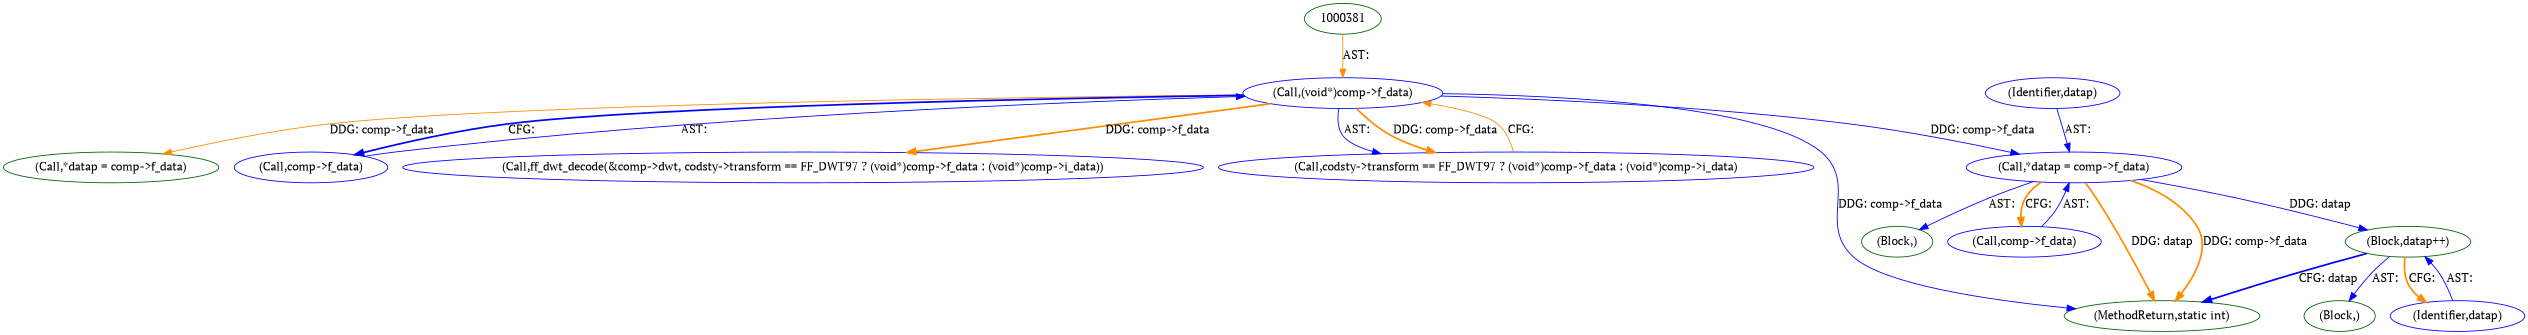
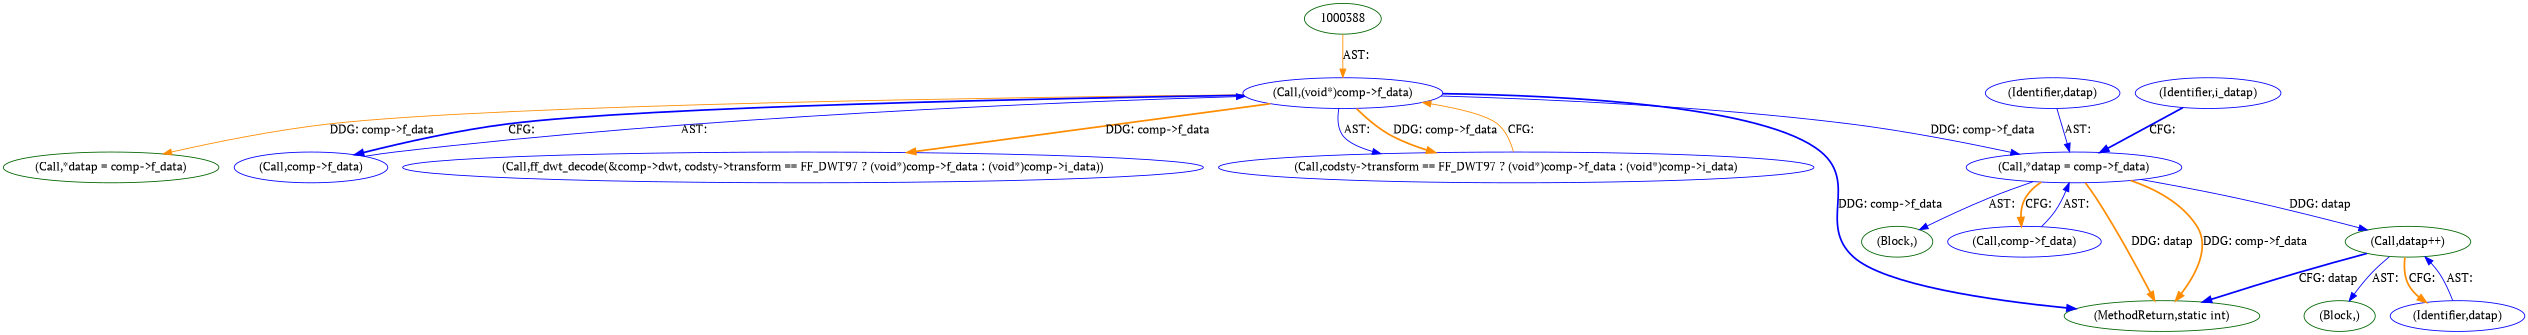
node "1000381": label "1000381" -> "1000388"
node "(Identifier,i_datap)": added
edge "(Call,(void*)comp->f_data)" -> "(MethodReturn,static int)": style solid -> bold
node "(Block,datap++)": label "(Block,datap++)" -> "(Call,datap++)"
